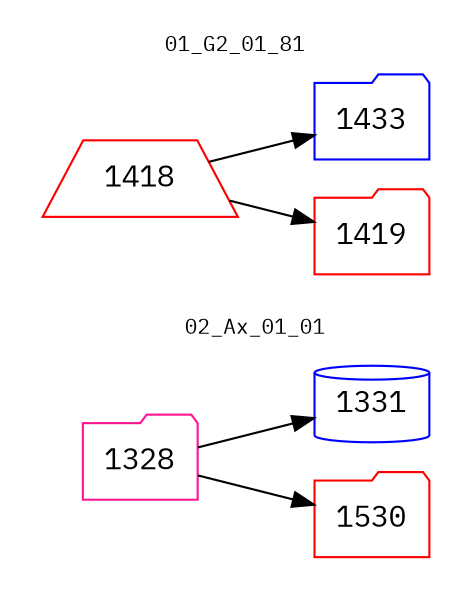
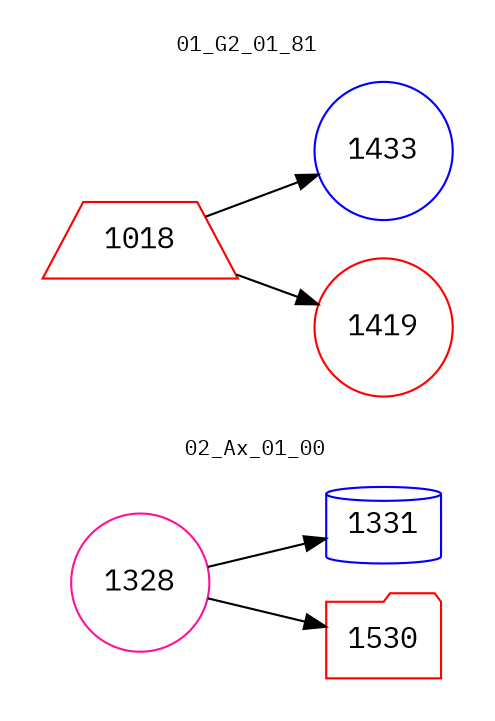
node "1433": shape folder -> circle
node "1418": label "1418" -> "1018"
node "1419": shape folder -> circle
cluster "02_Ax_01_01": label "02_Ax_01_01" -> "02_Ax_01_00"
node "1328": shape folder -> circle
